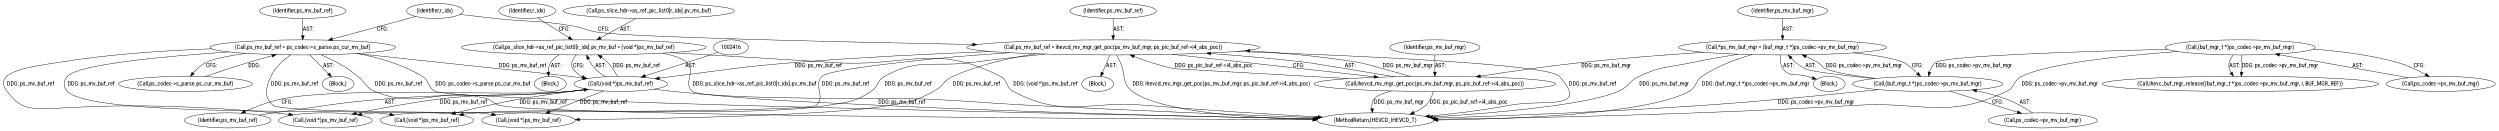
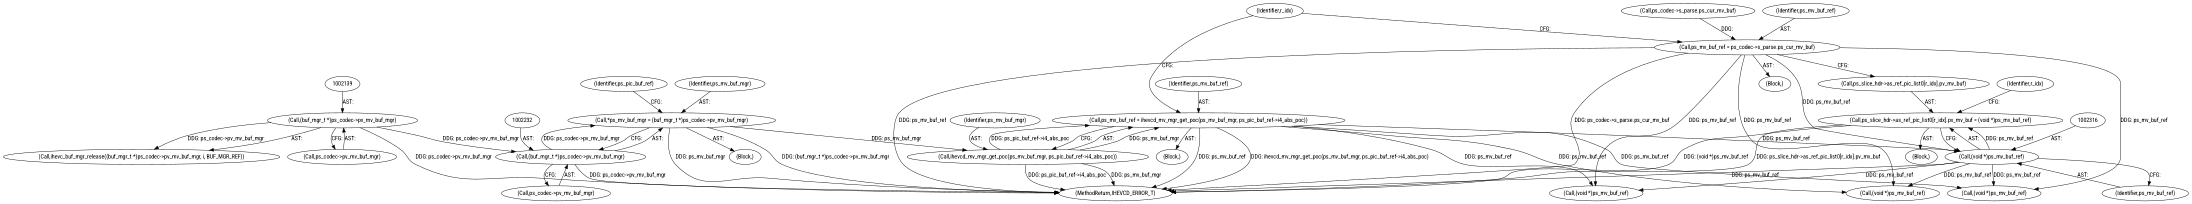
node "1002416": label "1002416" -> "1002316"
edge "(Call,ps_mv_buf_ref = ps_codec->s_parse.ps_cur_mv_buf)" -> "(Call,ps_codec->s_parse.ps_cur_mv_buf)": now "(Call,ps_mv_buf_ref = ps_codec->s_parse.ps_cur_mv_buf)" -> "(Call,ps_slice_hdr->as_ref_pic_list0[r_idx].pv_mv_buf)"
node "1002139": added
node "(Identifier,ps_pic_buf_ref)": added
node "1002232": added
node "(MethodReturn,IHEVCD_IHEVCD_T)": label "(MethodReturn,IHEVCD_IHEVCD_T)" -> "(MethodReturn,IHEVCD_ERROR_T)"
